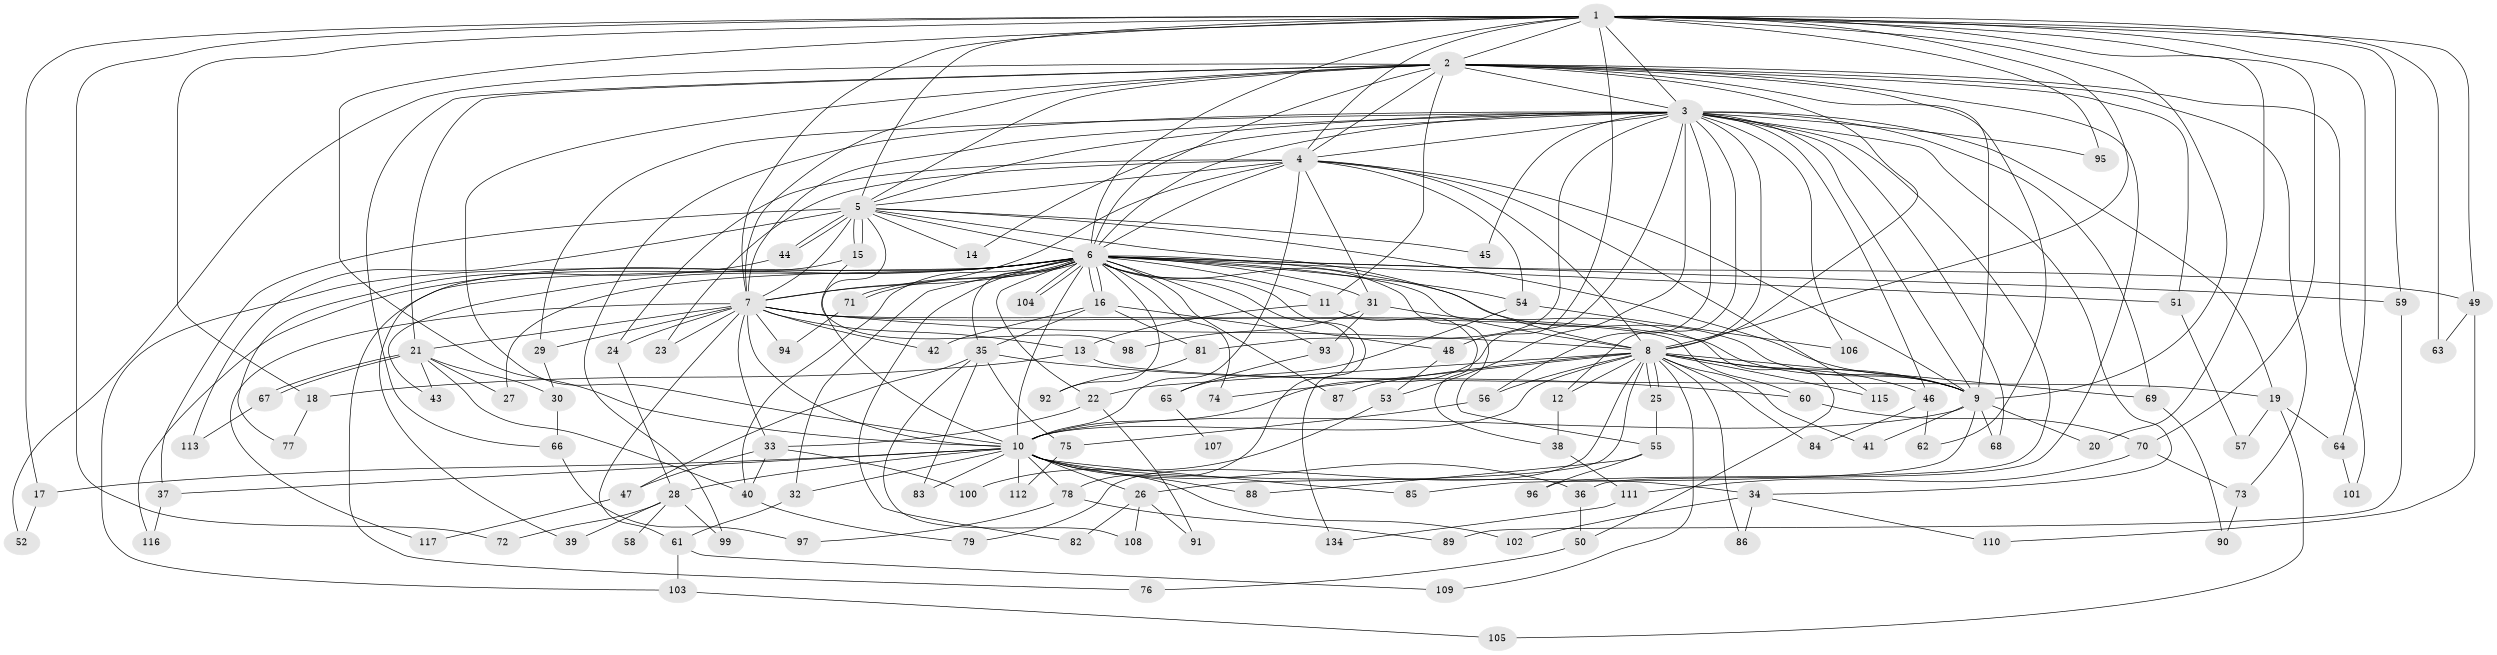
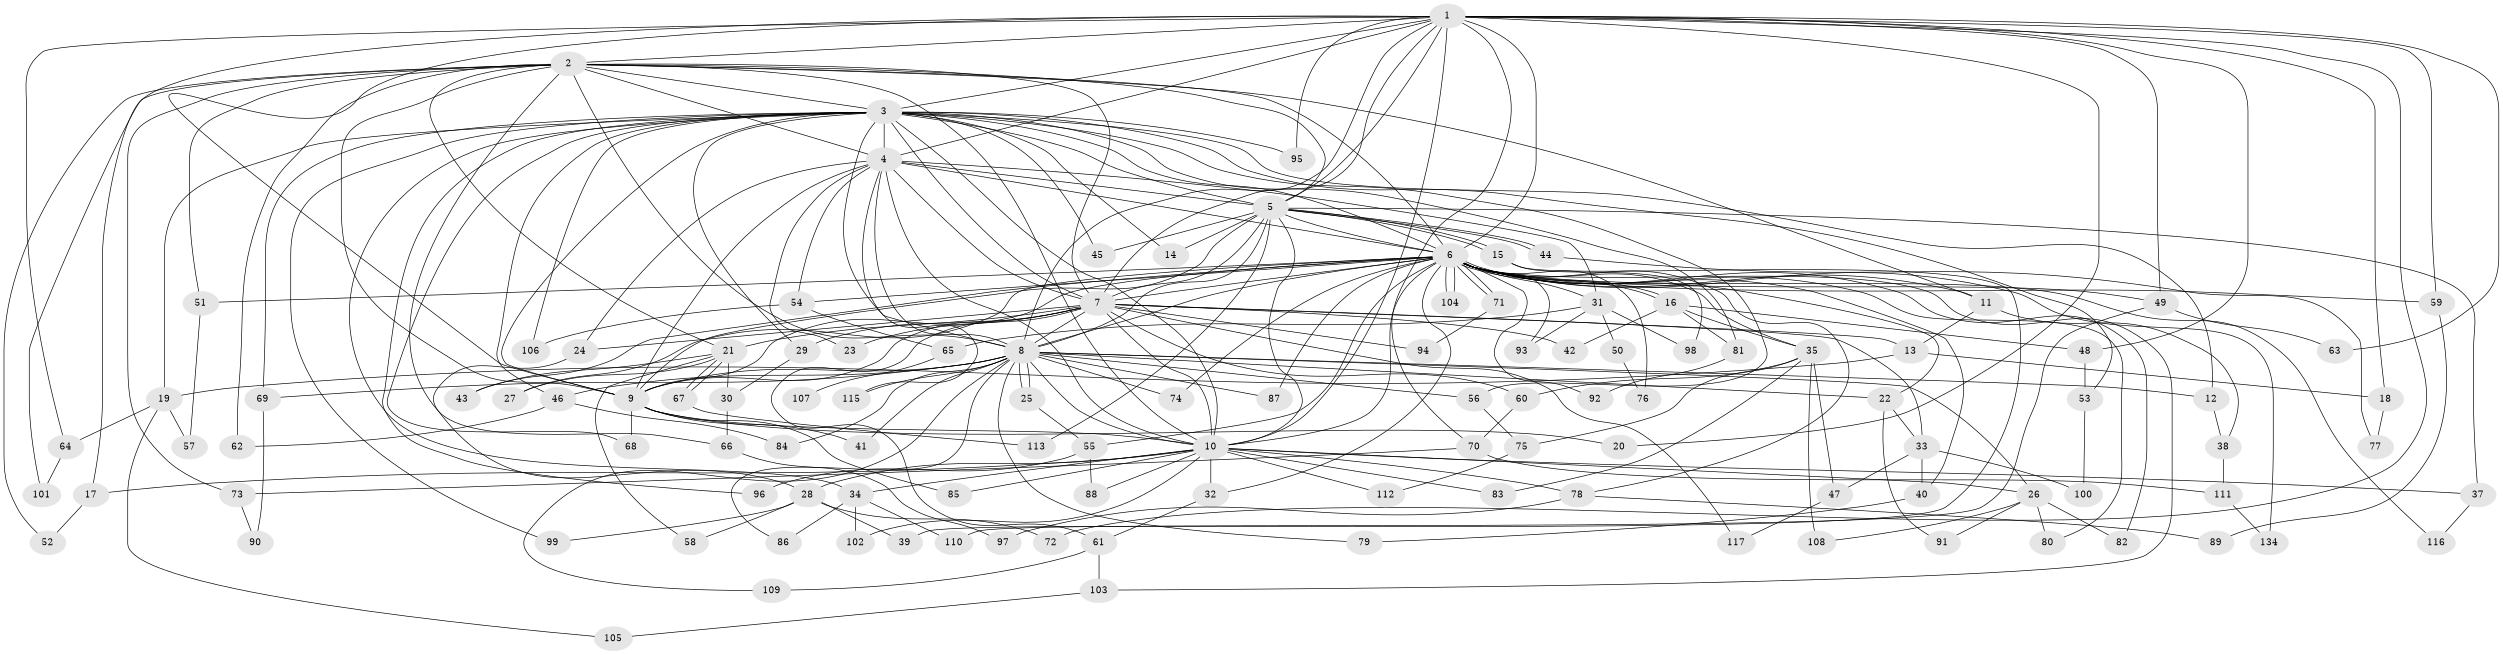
edge "93" -- "65": now "31" -- "65"
edge "21" -- "40": now "21" -- "58"
node "36": removed
node "80": added
